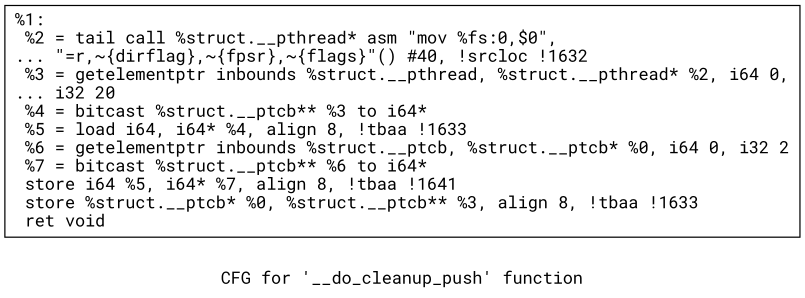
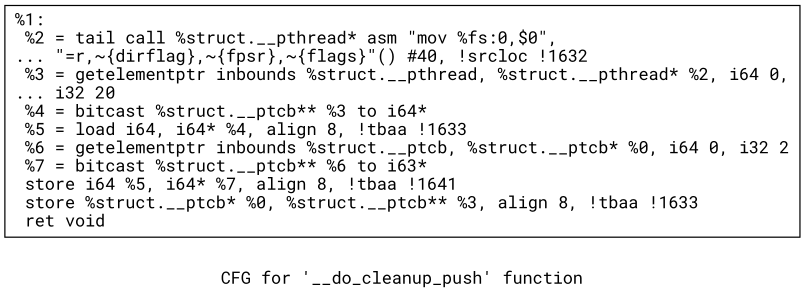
node "%1:": text "%7 = bitcast %struct.__ptcb** %6 to i64*" -> "%7 = bitcast %struct.__ptcb** %6 to i63*"
